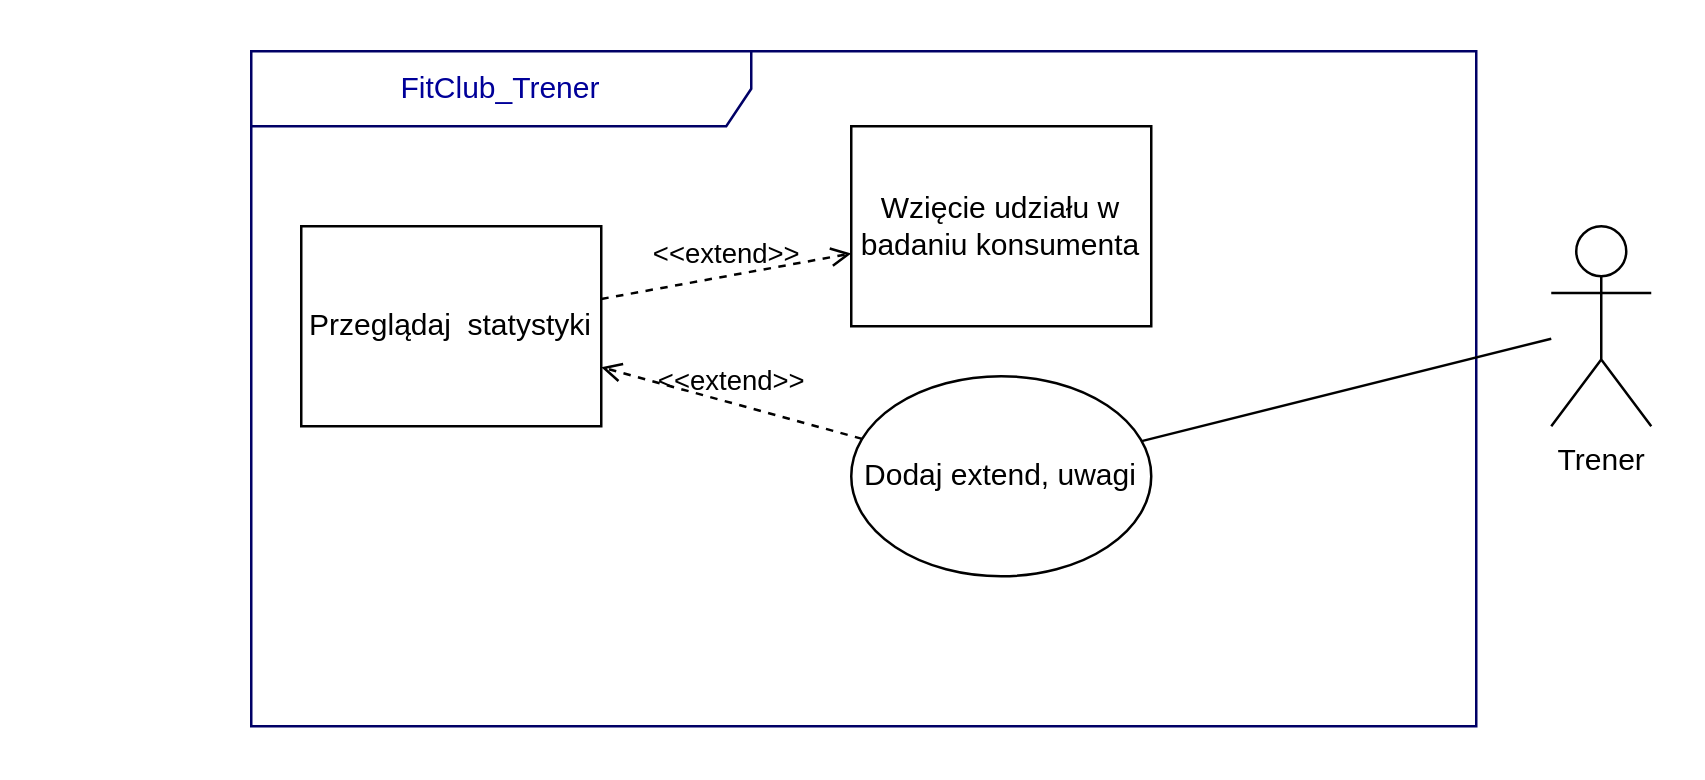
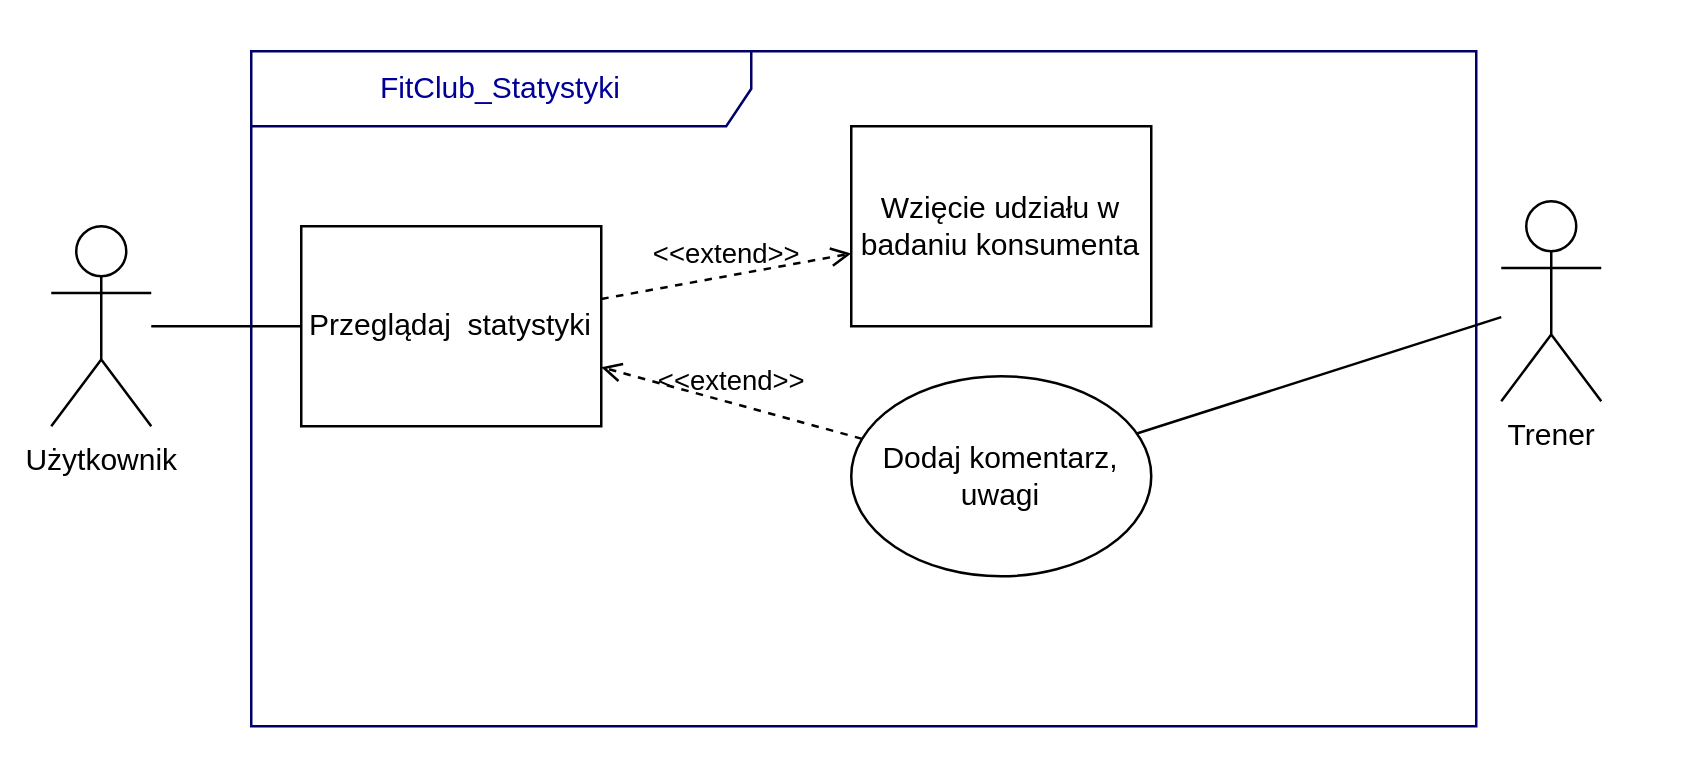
node "FitClub_Trener": label "FitClub_Trener" -> "FitClub_Statystyki"
node "Użytkownik": added
edge "Użytkownik" -- "Przeglądaj statystyki": added
node "Trener": moved (1601, 326) -> (1551, 301)
node "Dodaj extend, uwagi": label "Dodaj extend, uwagi" -> "Dodaj komentarz, uwagi"
